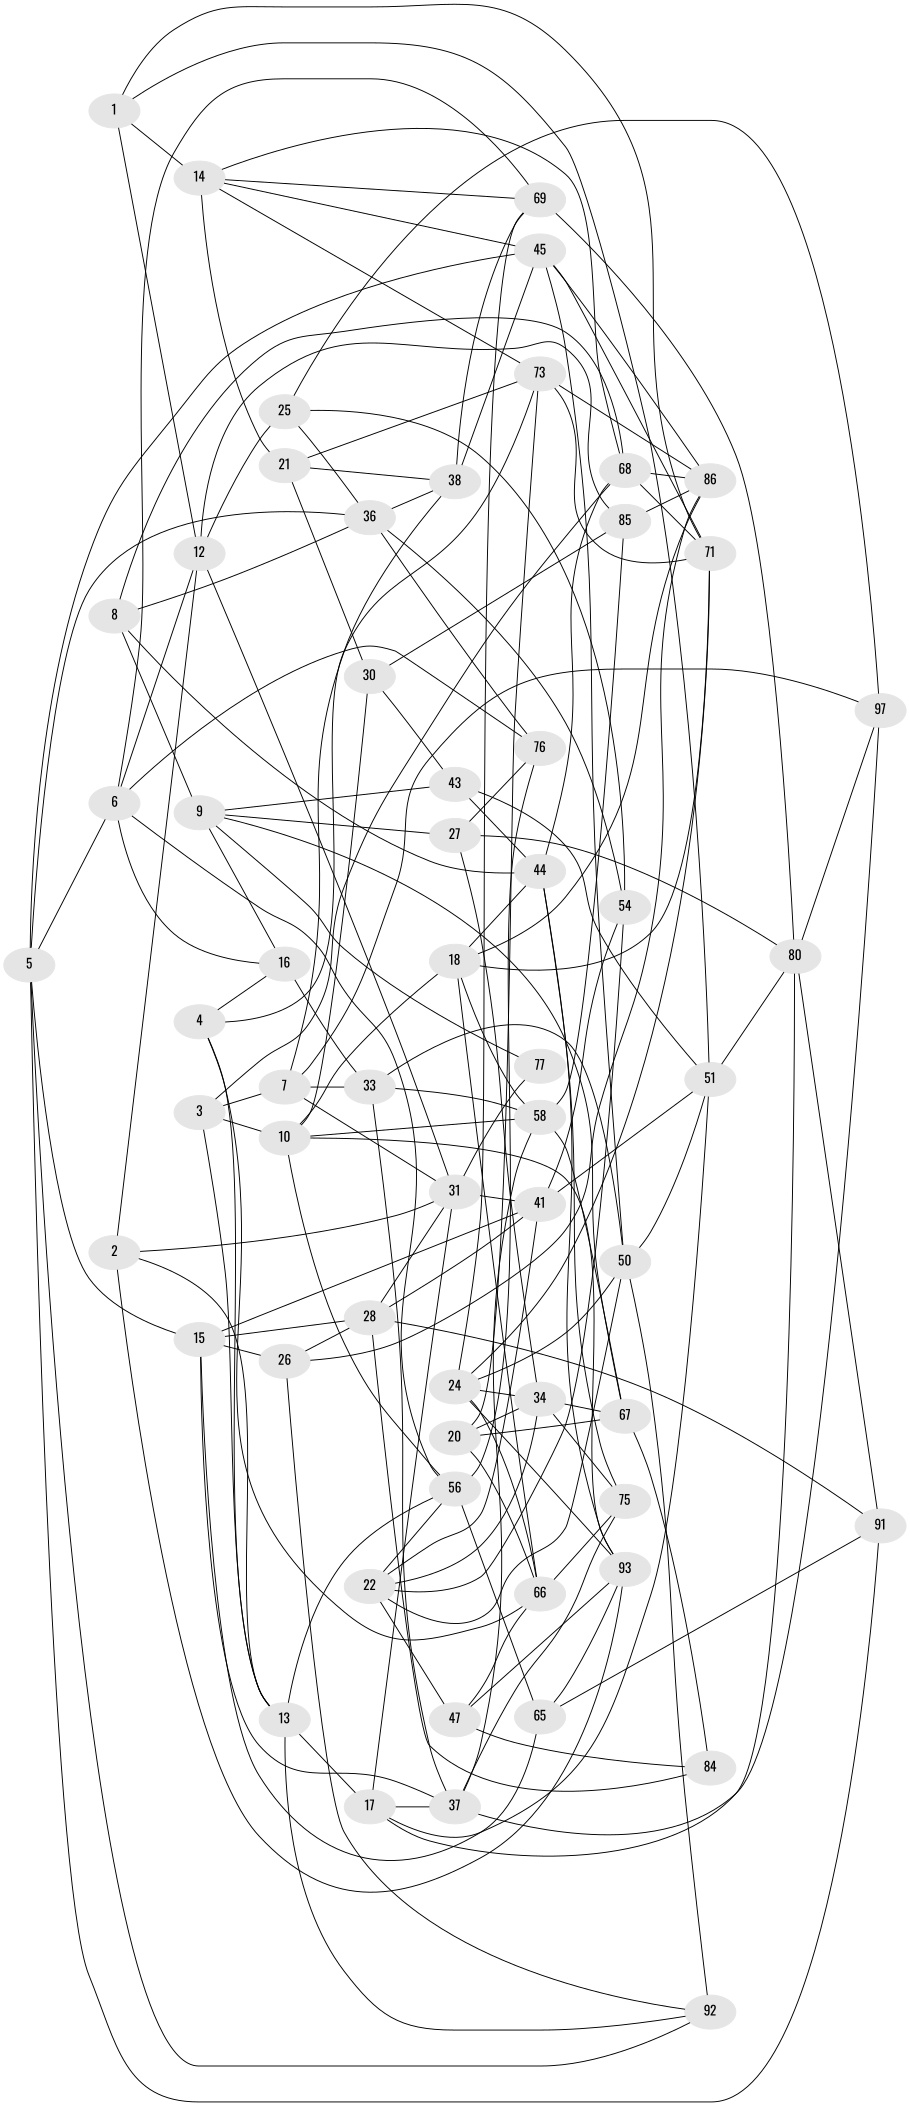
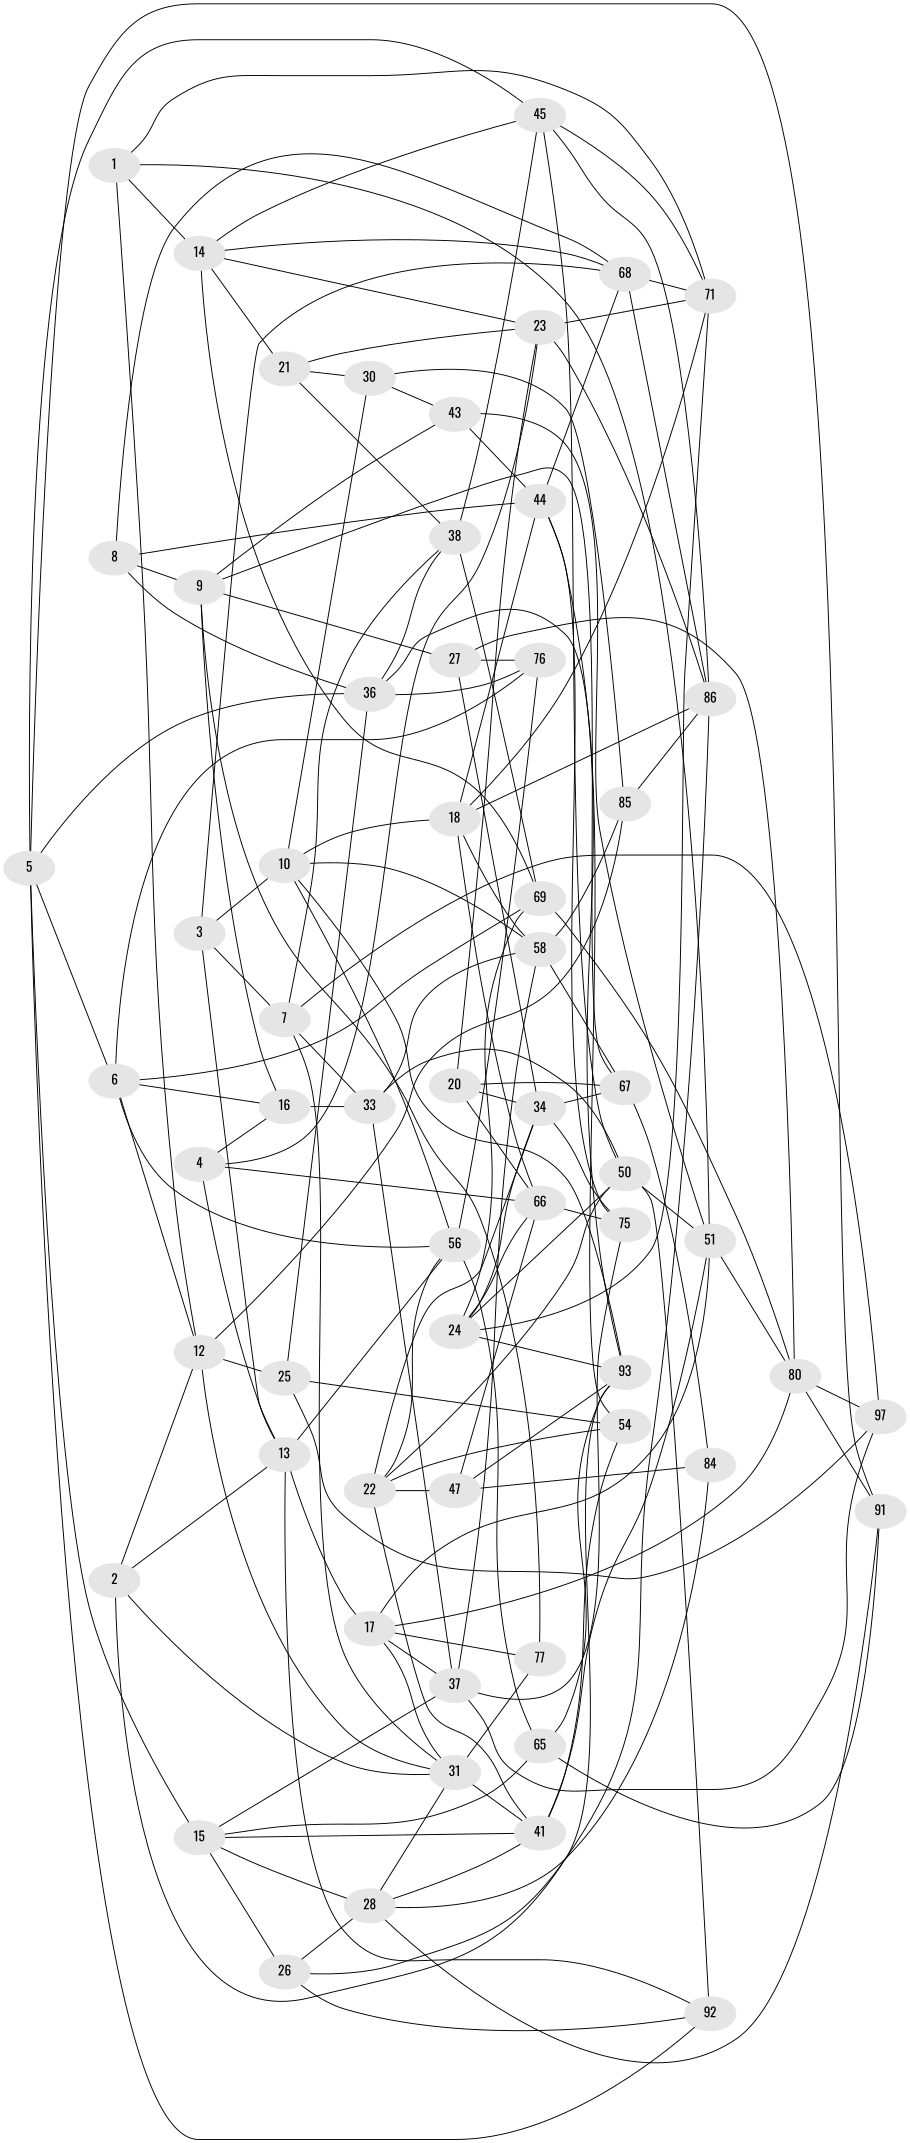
node "73": label "73" -> "23"
edge "17" -- "77": added
